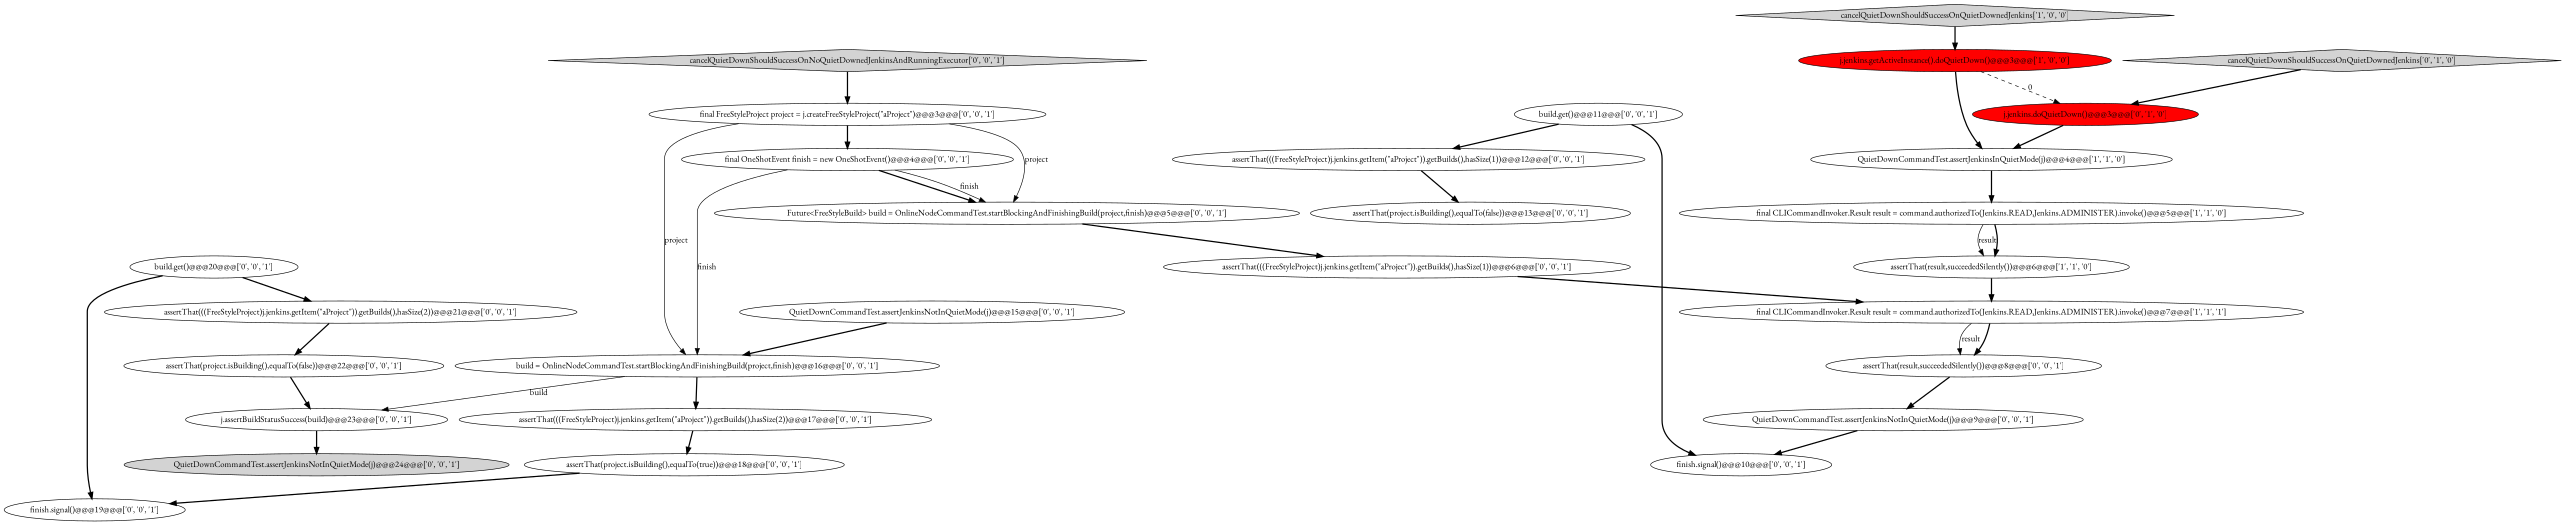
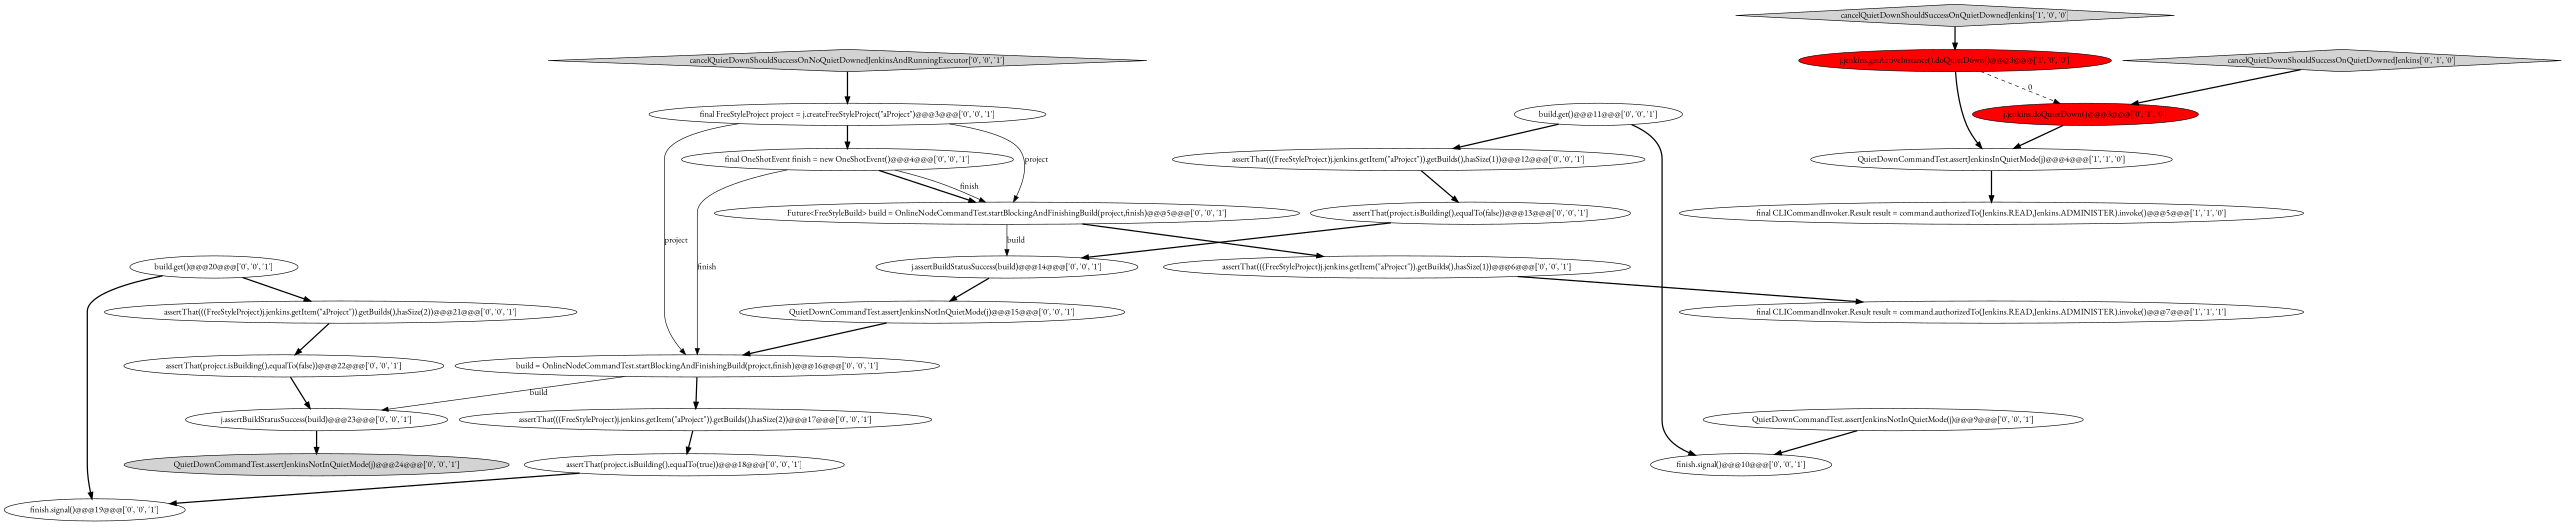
node "j.assertBuildStatusSuccess(build)@@@14@@@['0', '0', '1']": added
node "assertThat(result,succeededSilently())@@@6@@@['1', '1', '0']": removed
node "assertThat(result,succeededSilently())@@@8@@@['0', '0', '1']": removed
